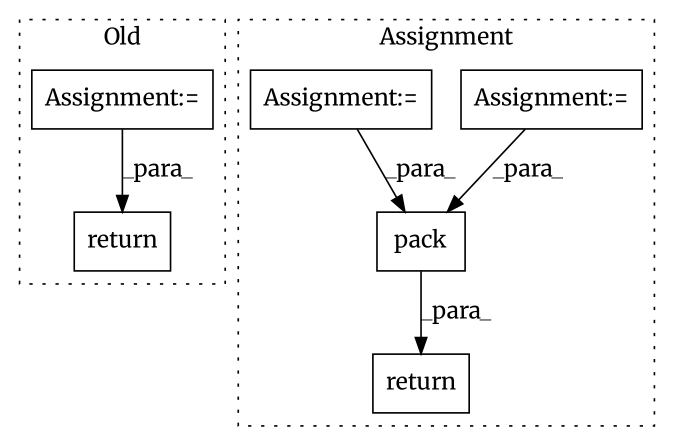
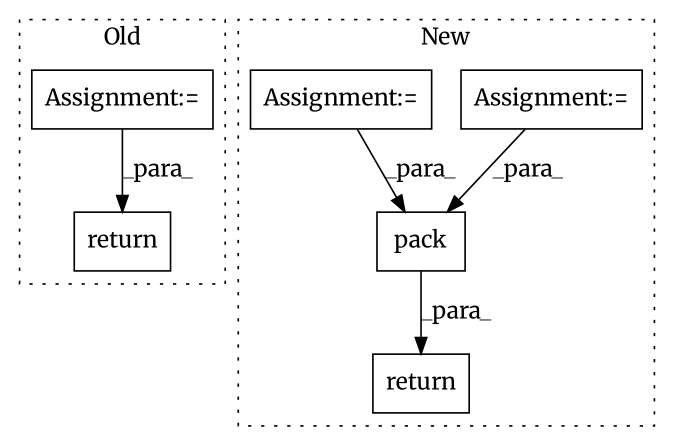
cluster "Assignment": label "Assignment" -> "New"
